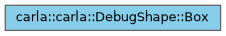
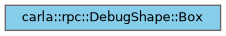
node "carla::carla::DebugShape::Box": label "carla::carla::DebugShape::Box" -> "carla::rpc::DebugShape::Box"
